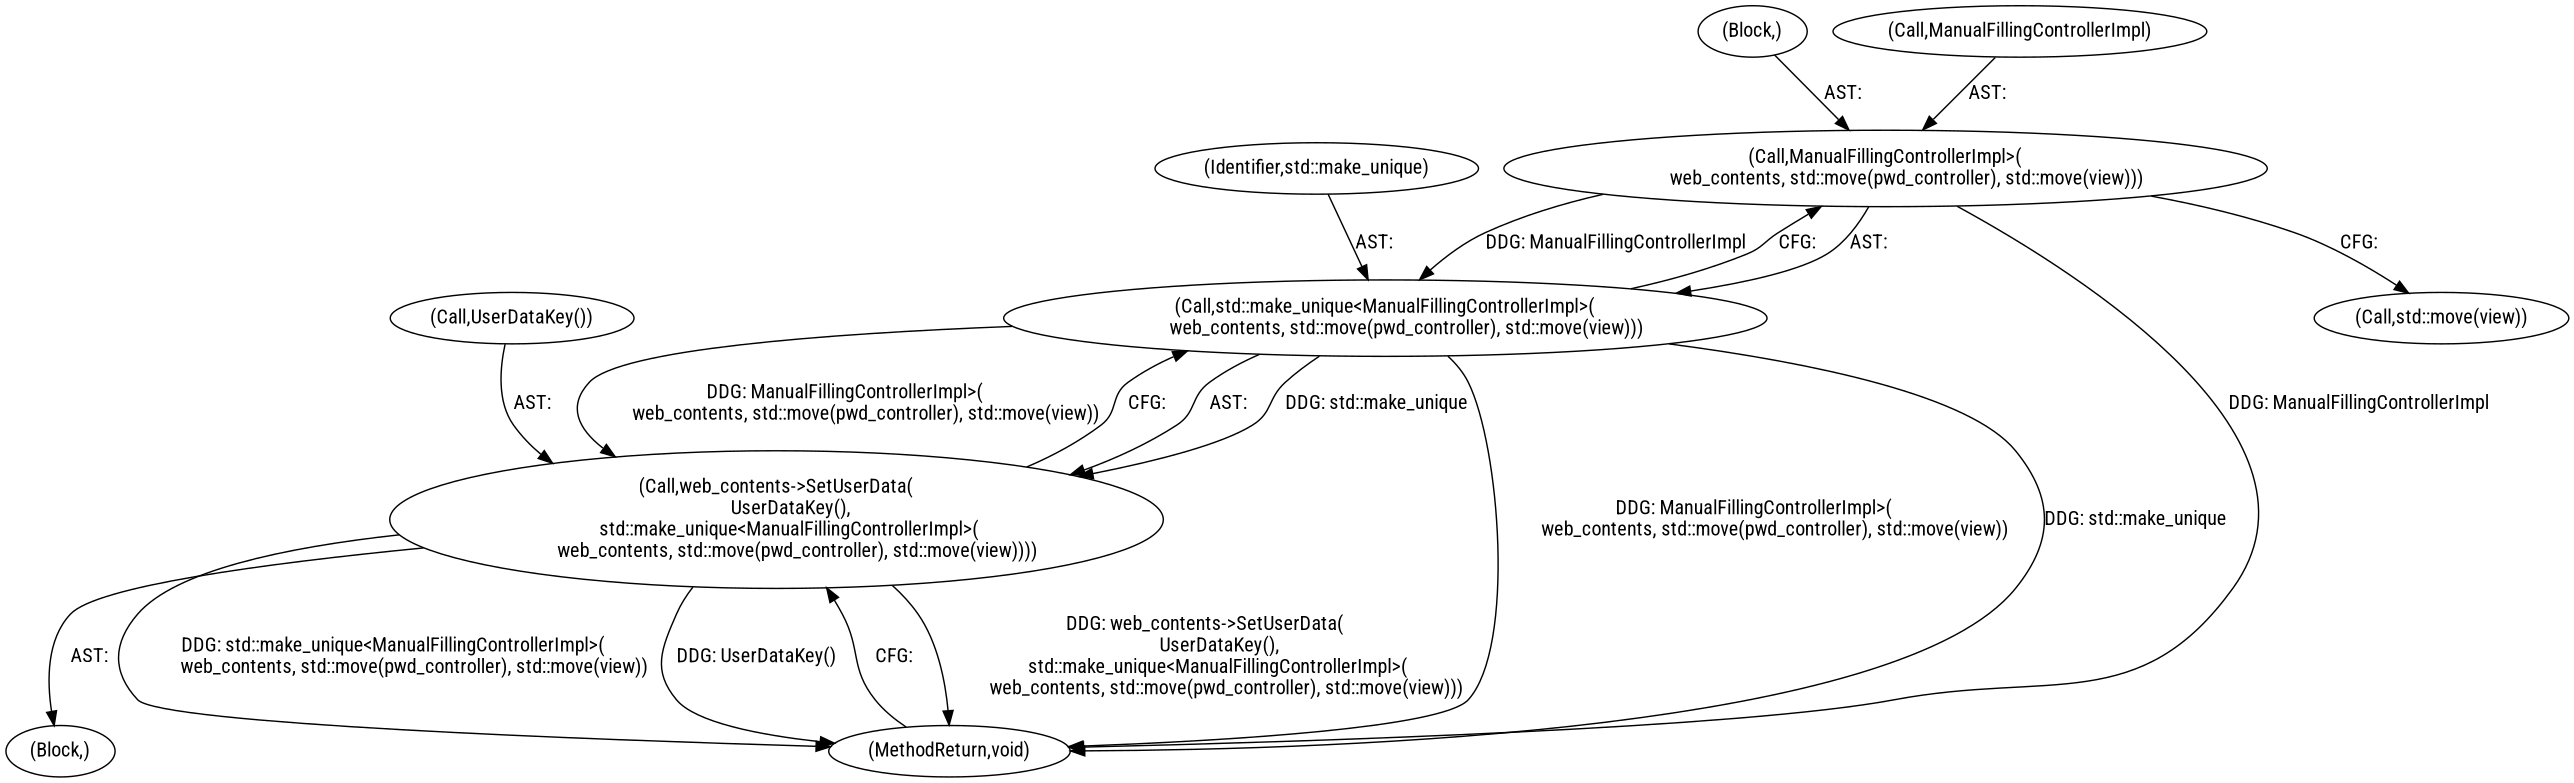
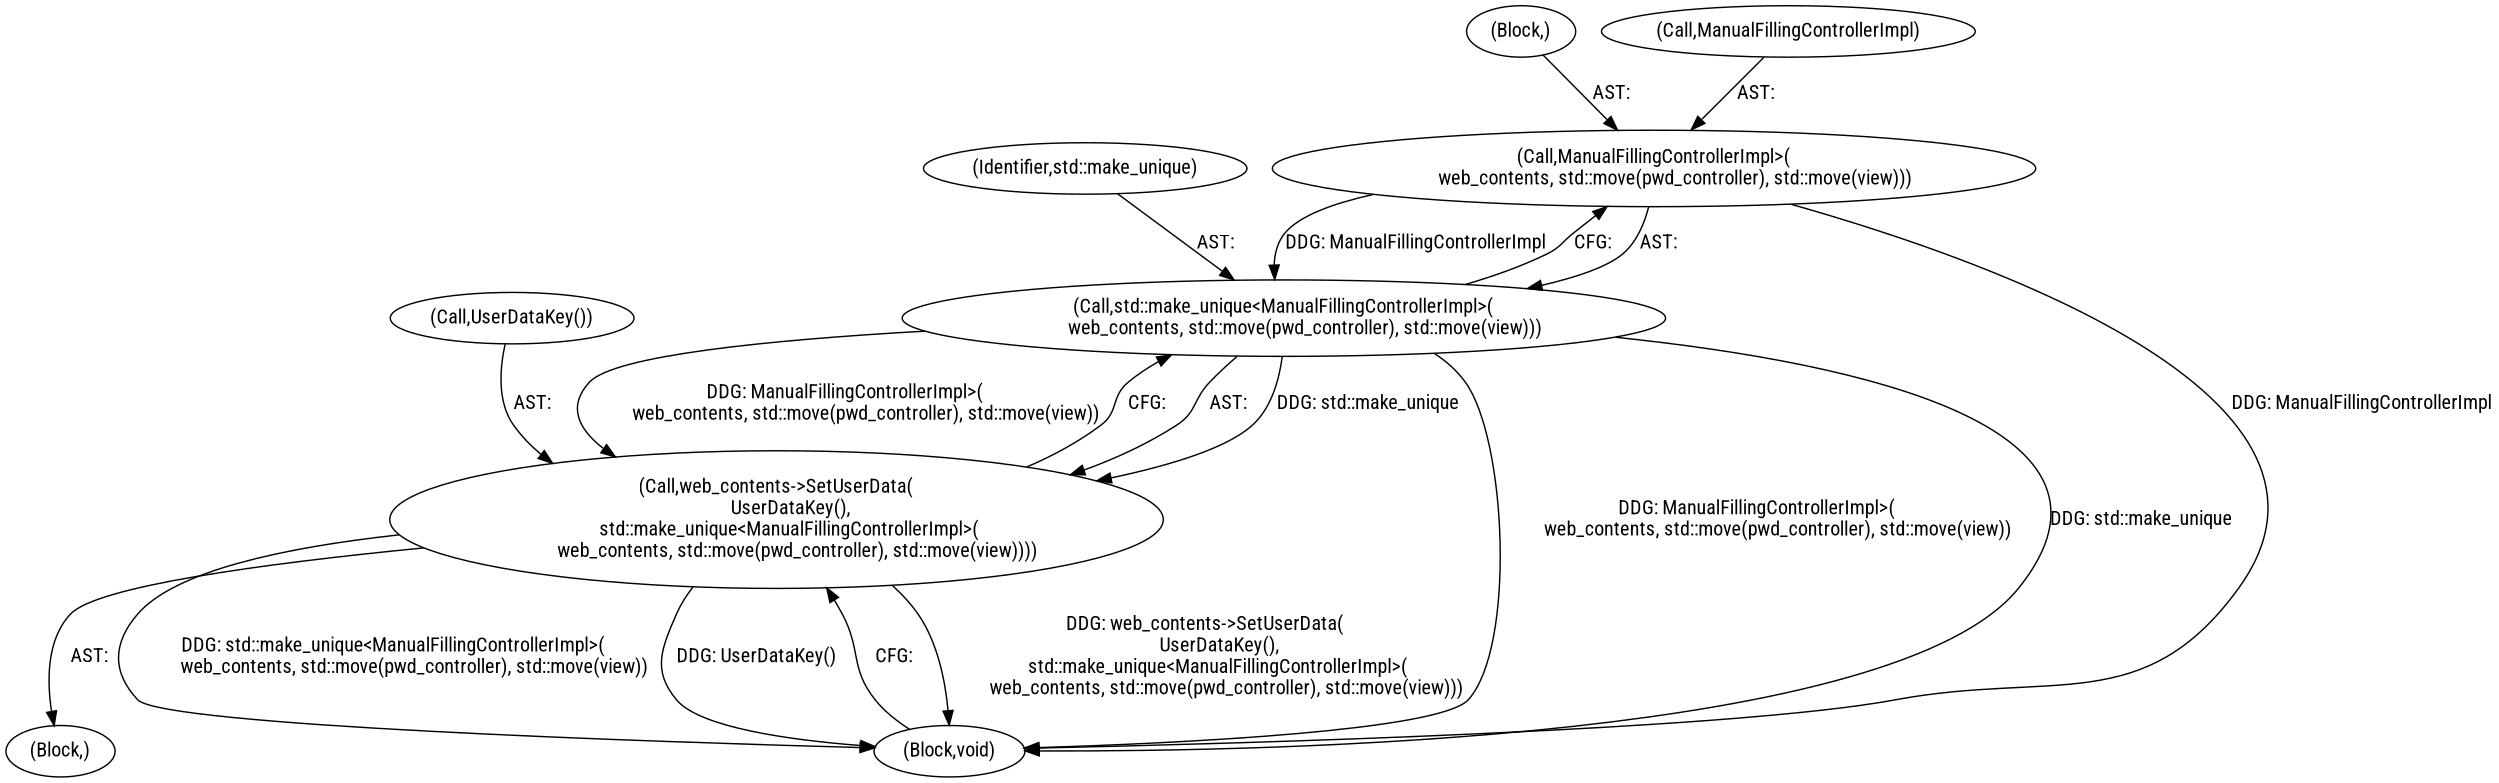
node "(Call,std::move(view))": removed
node "(MethodReturn,void)": label "(MethodReturn,void)" -> "(Block,void)"
